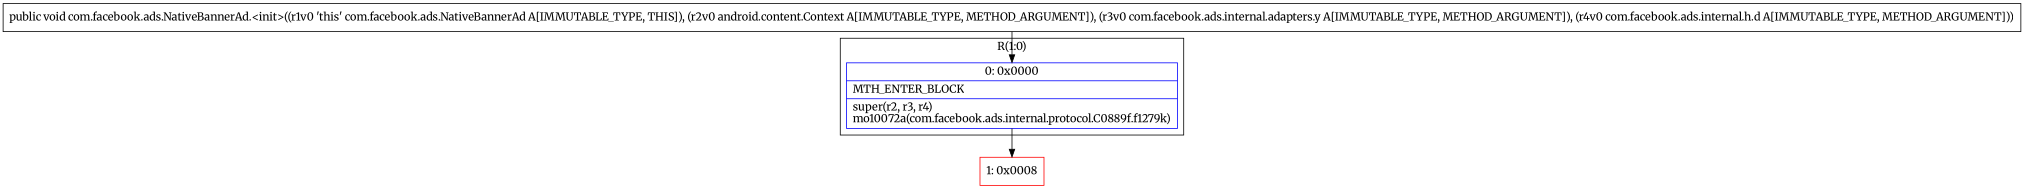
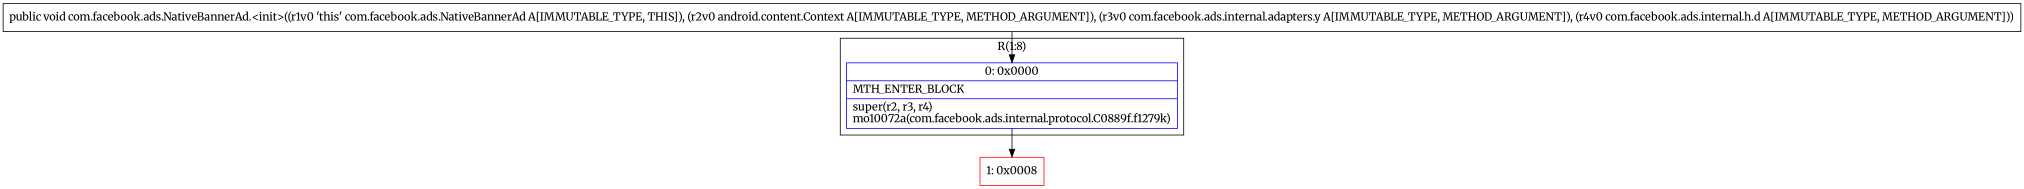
cluster "R(1:0)": label "R(1:0)" -> "R(1:8)"
